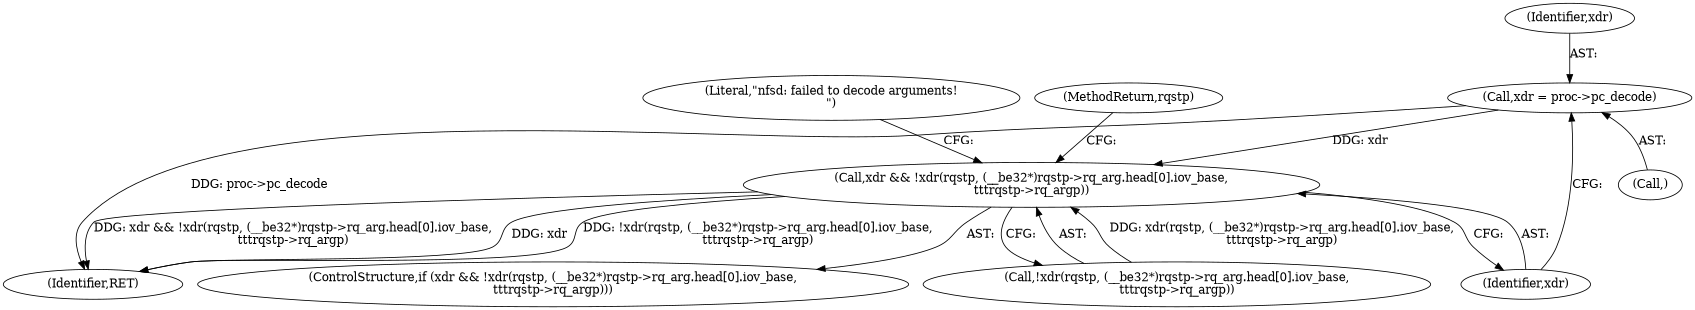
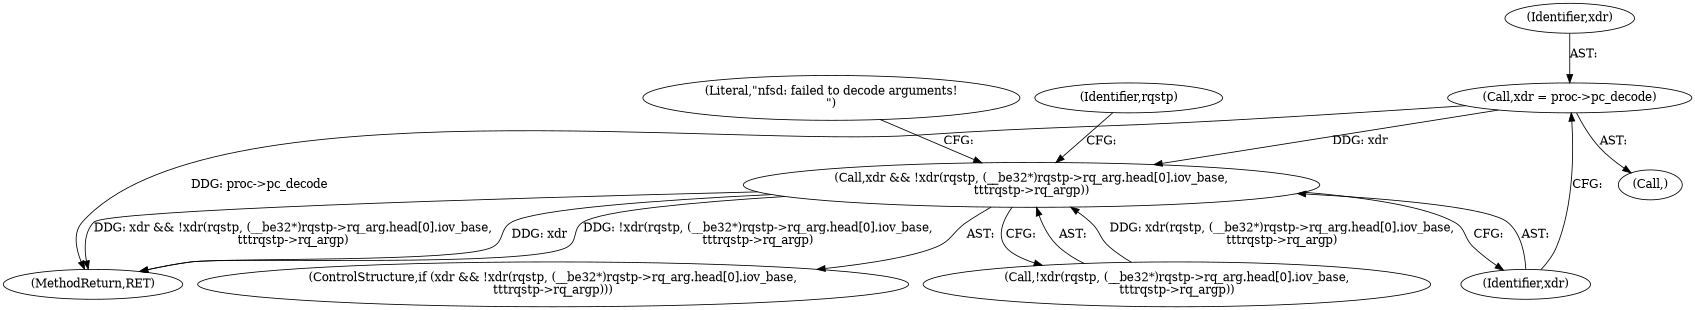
node "(MethodReturn,rqstp)": label "(MethodReturn,rqstp)" -> "(Identifier,rqstp)"
edge "(Call,)" -> "(Call,xdr = proc->pc_decode)": reversed
node "(Identifier,RET)": label "(Identifier,RET)" -> "(MethodReturn,RET)"
